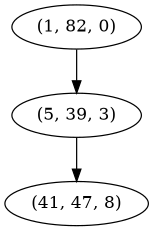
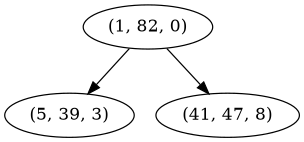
edge "(5, 39, 3)" -> "(41, 47, 8)": now "(1, 82, 0)" -> "(41, 47, 8)"
